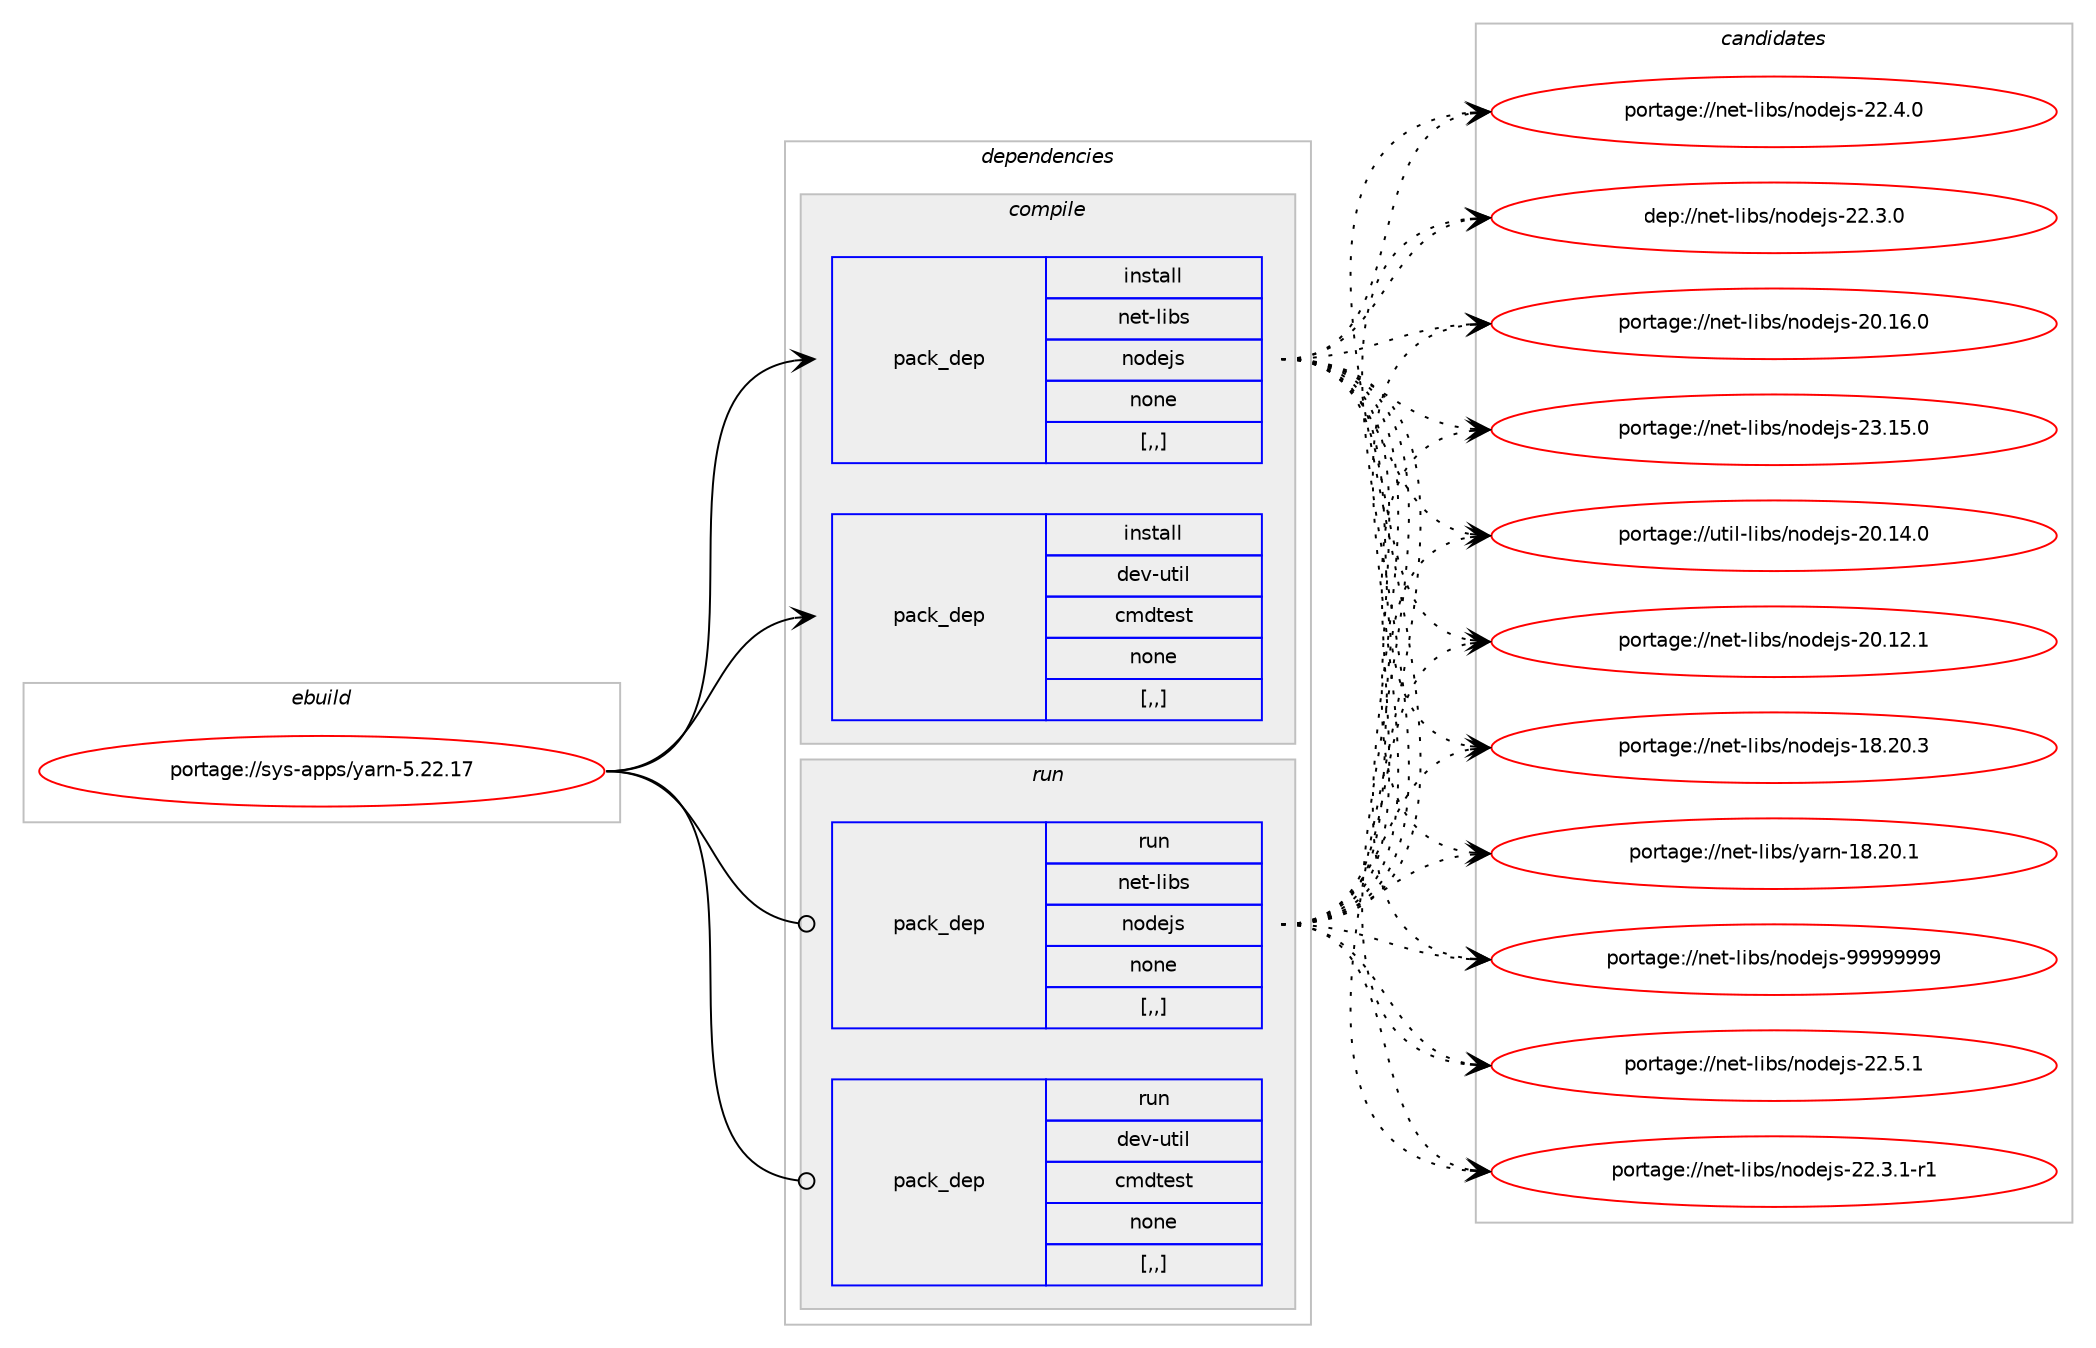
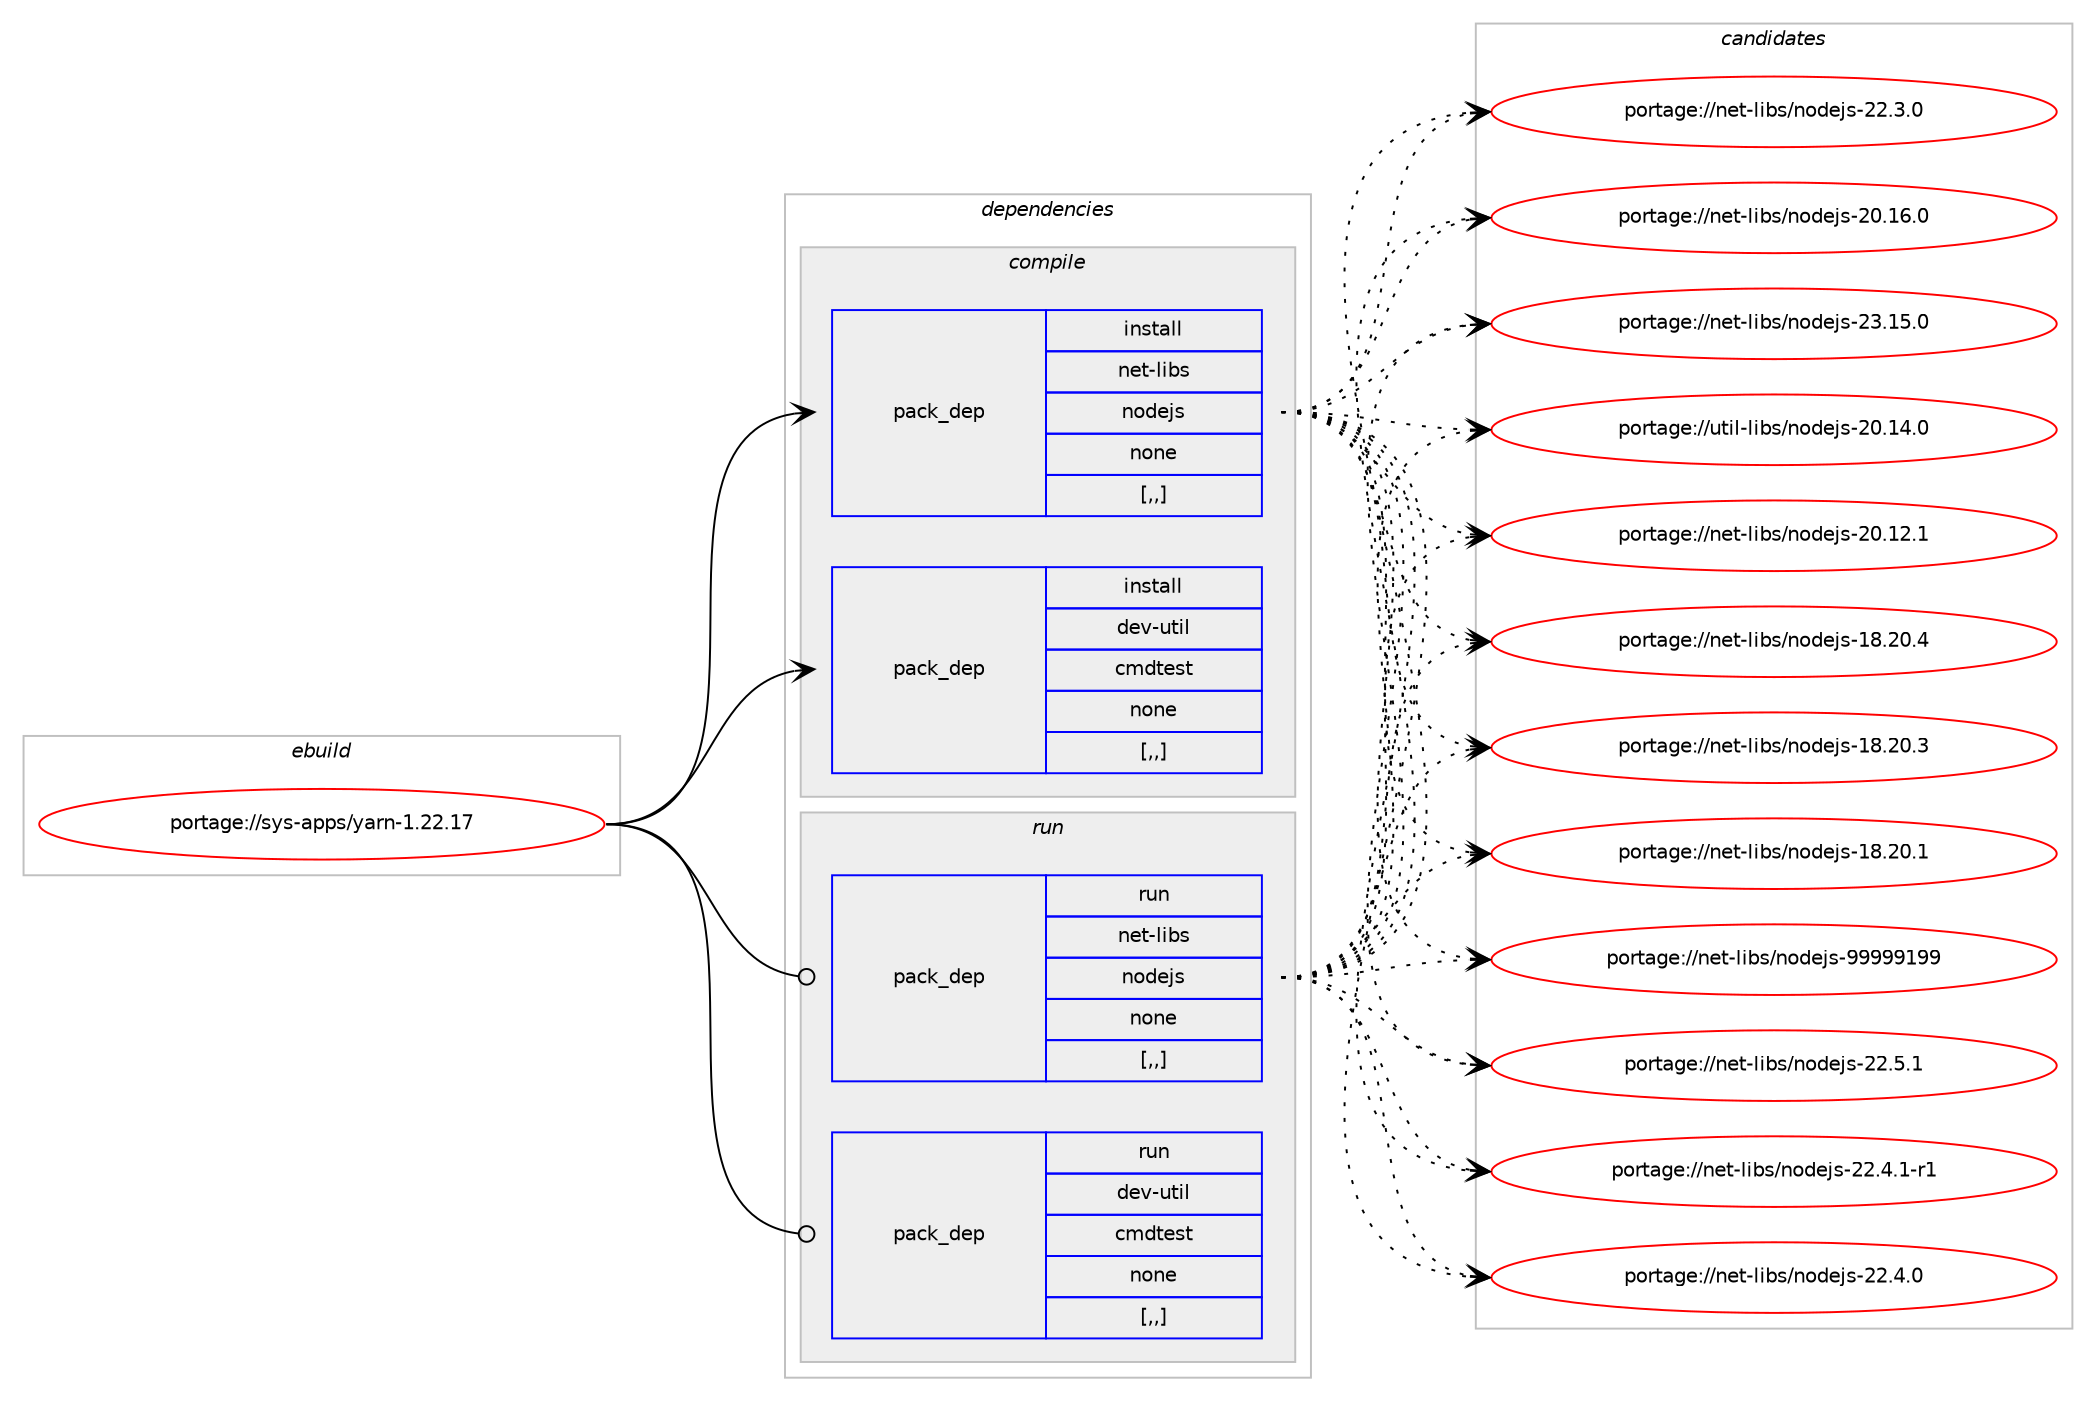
node "dep://net-libs/nodejs-22.3.0": label "dep://net-libs/nodejs-22.3.0" -> "portage://net-libs/nodejs-22.3.0"
node "portage://net-libs/nodejs-18.20.4": added
node "portage://sys-apps/yarn-5.22.17": label "portage://sys-apps/yarn-5.22.17" -> "portage://sys-apps/yarn-1.22.17"
node "portage://net-libs/yarn-18.20.1": label "portage://net-libs/yarn-18.20.1" -> "portage://net-libs/nodejs-18.20.1"
node "portage://net-libs/nodejs-99999999": label "portage://net-libs/nodejs-99999999" -> "portage://net-libs/nodejs-99999199"
node "portage://net-libs/nodejs-22.3.1-r1": label "portage://net-libs/nodejs-22.3.1-r1" -> "portage://net-libs/nodejs-22.4.1-r1"
